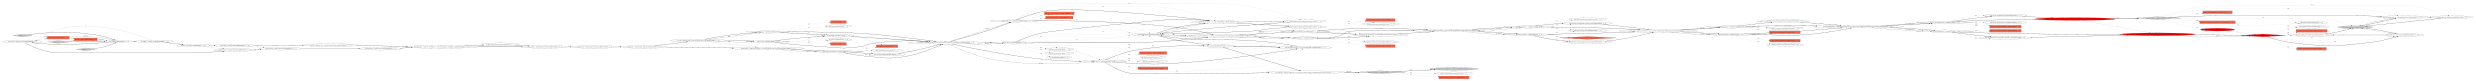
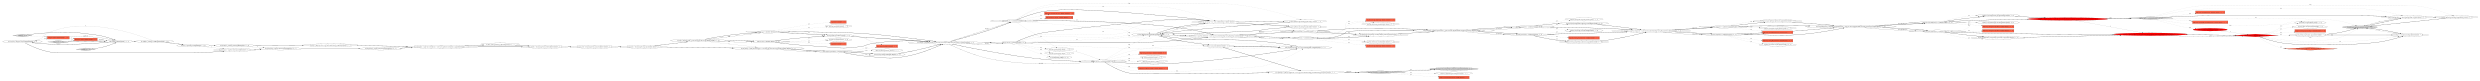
node "Map.Entry<String,ParameterInfo> e@@@23@@@['0', '1', '0']": shape diamond -> box
edge "copyFrom.security != null@@@16@@@['0', '0', '1']" -> "this.security.add(m2)@@@20@@@['0', '0', '1']": style bold -> dotted
node "Map.Entry<String,Operation> e2@@@31@@@['0', '1', '0']": shape box -> diamond
